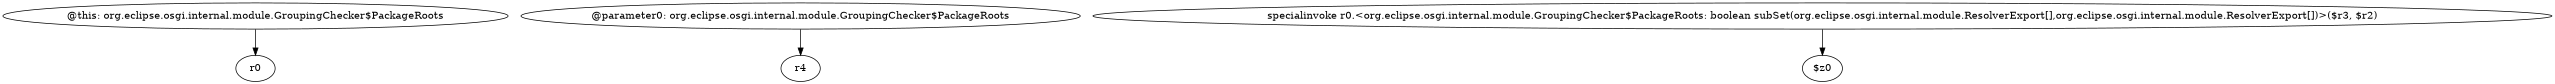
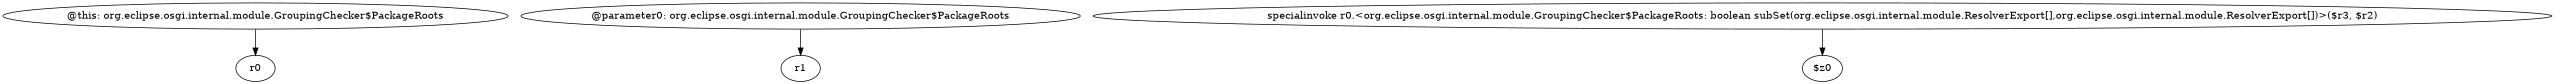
node "r4": label "r4" -> "r1"
